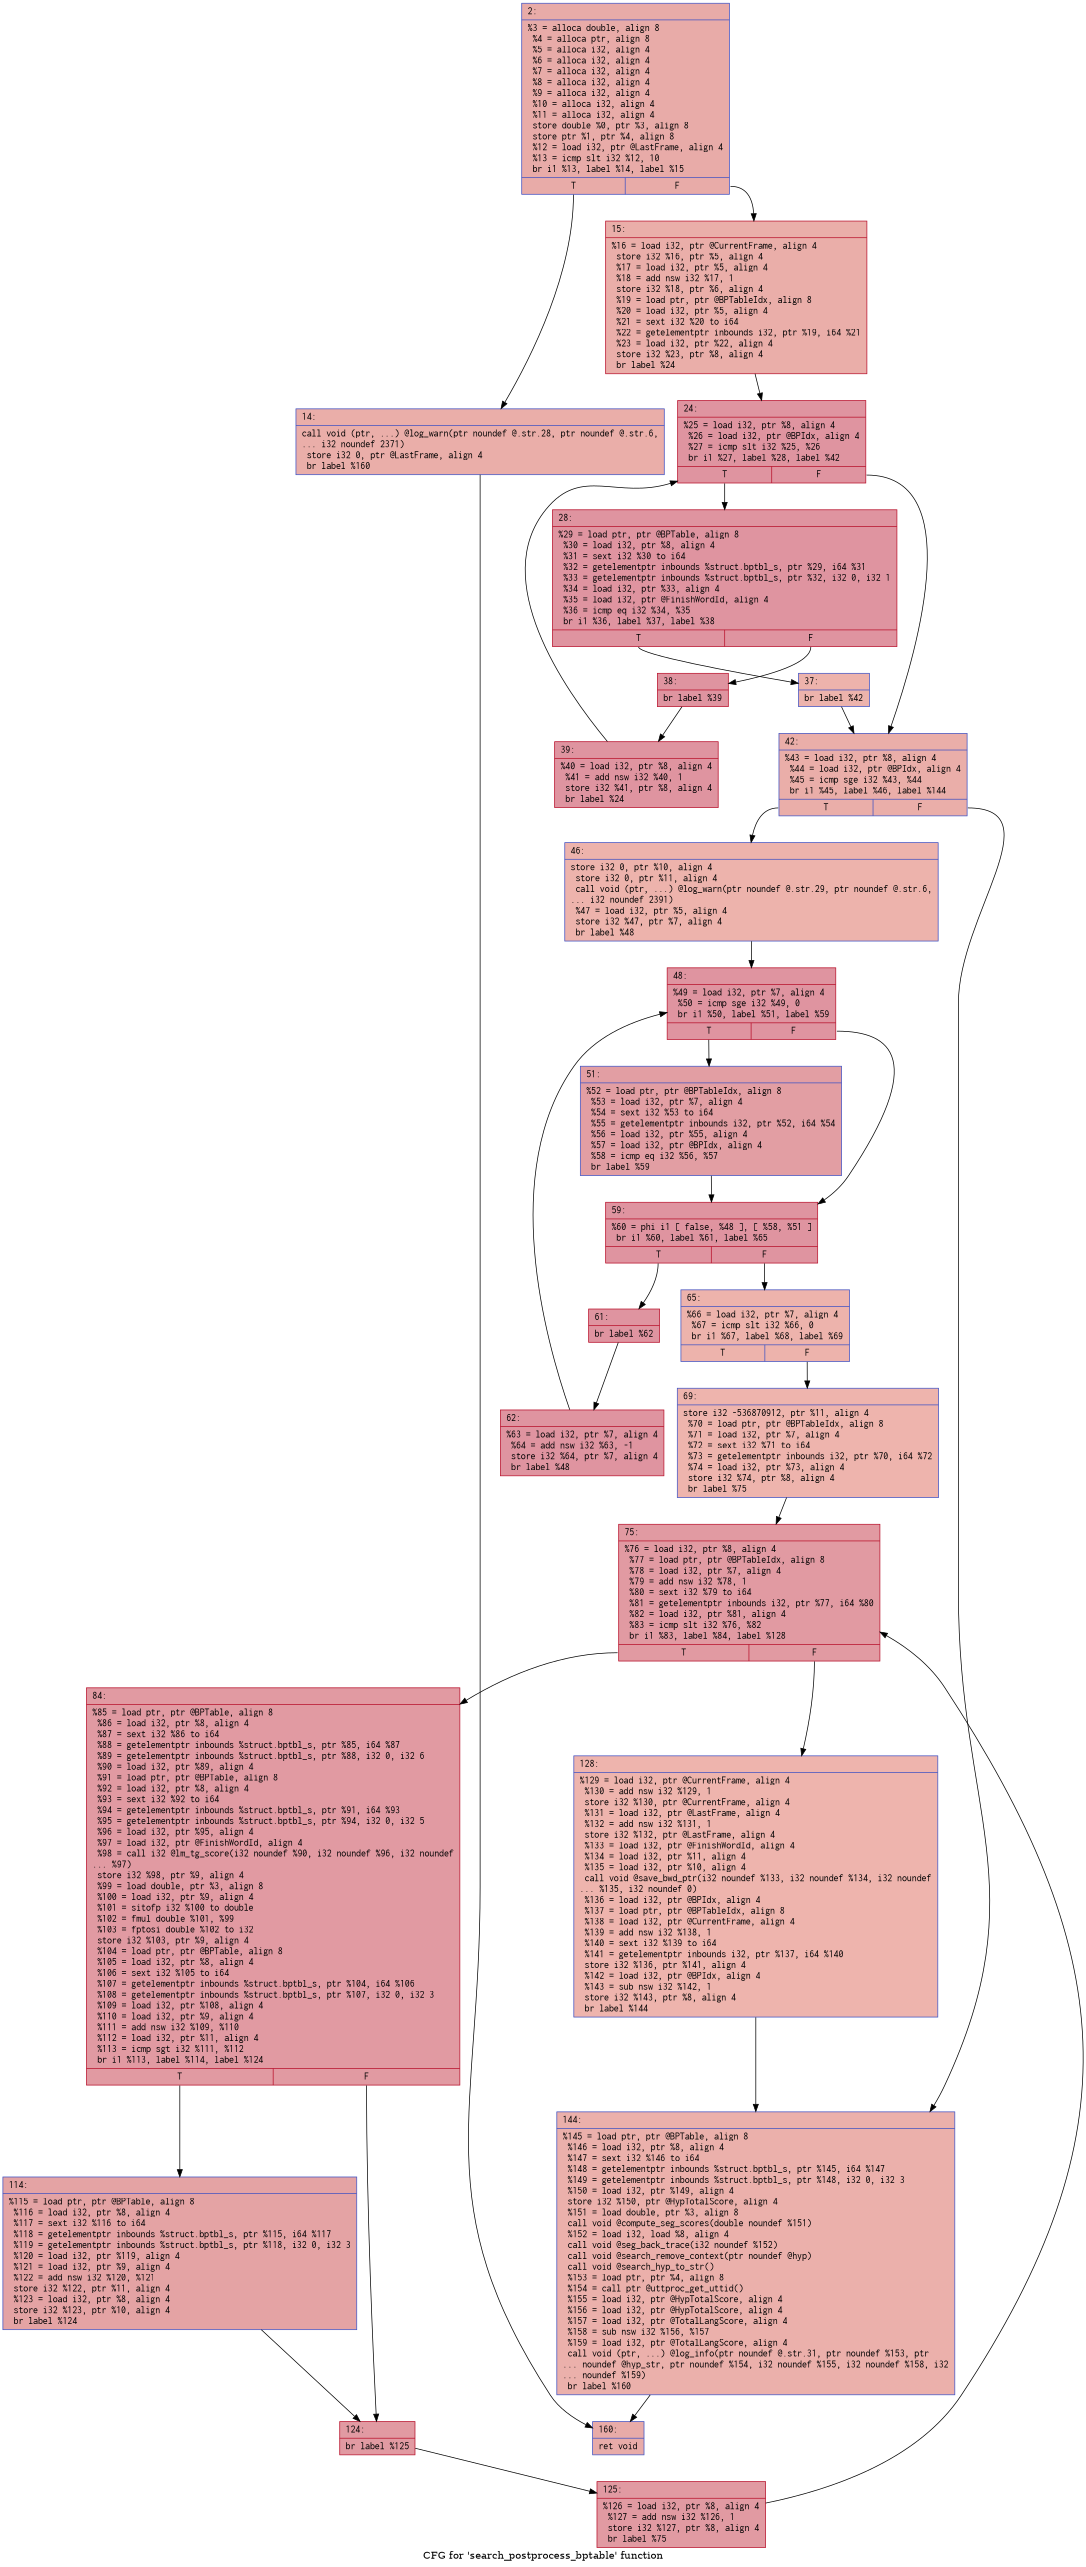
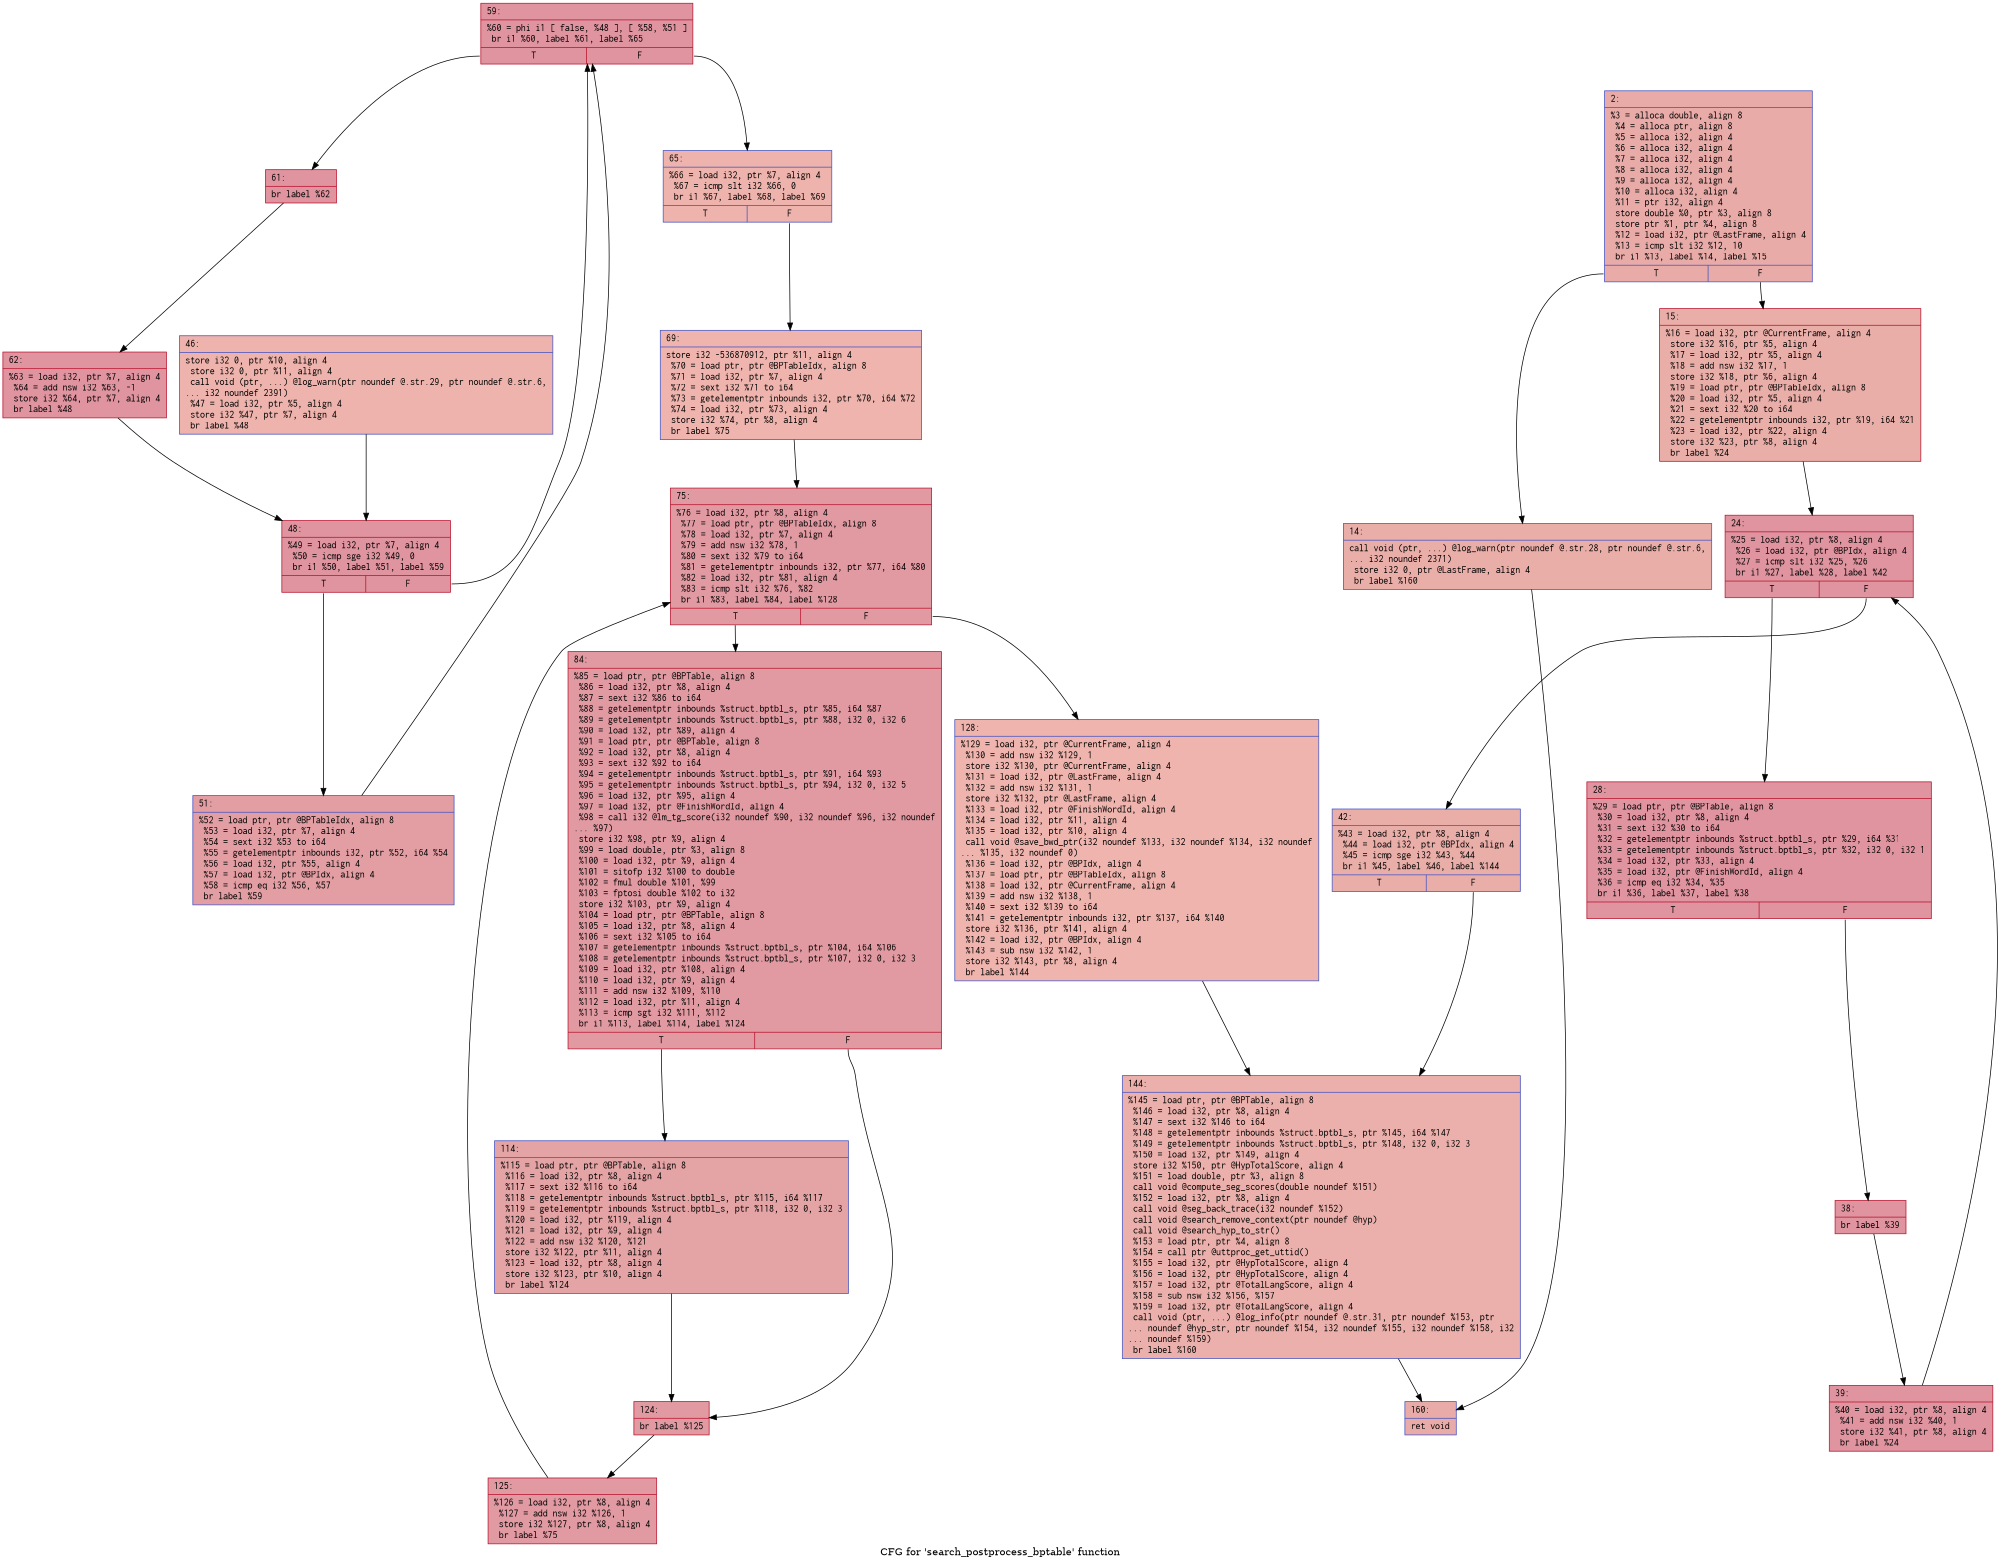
node "2:": text "%11 = alloca i32, align 4" -> "%11 = ptr i32, align 4"
node "37:": removed
edge "42:" -> "46:": removed
node "144:": text "%152 = load i32, load %8, align 4" -> "%152 = load i32, ptr %8, align 4"
